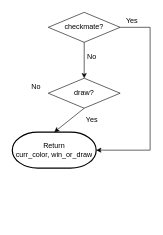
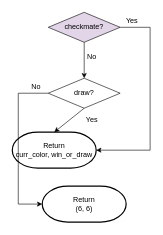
node "checkmate?": fillcolor #ffffff -> #e1d5e7
edge "draw?" -> "Return (6, 6)": added
node "Return (6, 6)": added
